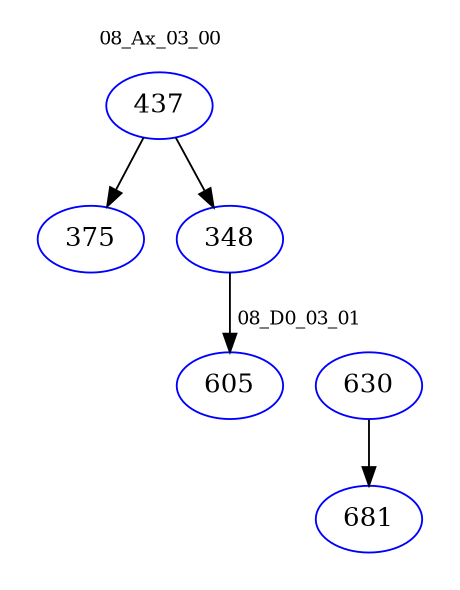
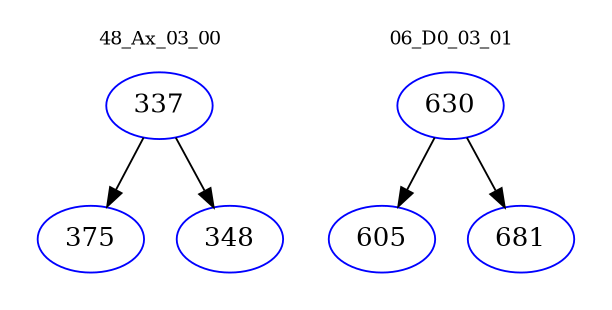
cluster "08_Ax_03_00": label "08_Ax_03_00" -> "48_Ax_03_00"
node "437": label "437" -> "337"
edge "348" -> "605": now "630" -> "605"
cluster "08_D0_03_01": label "08_D0_03_01" -> "06_D0_03_01"
